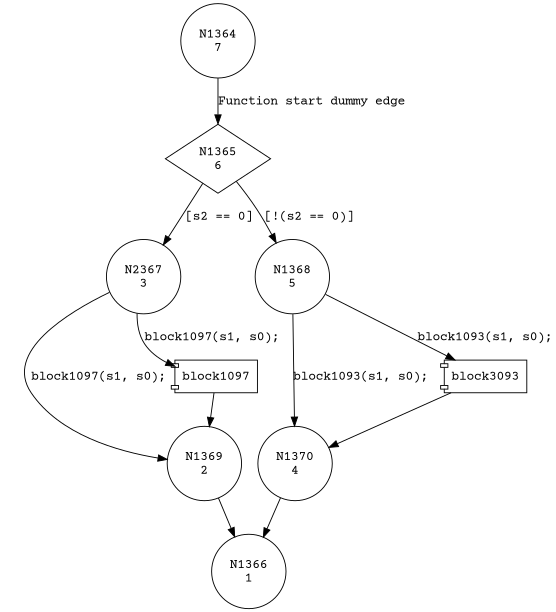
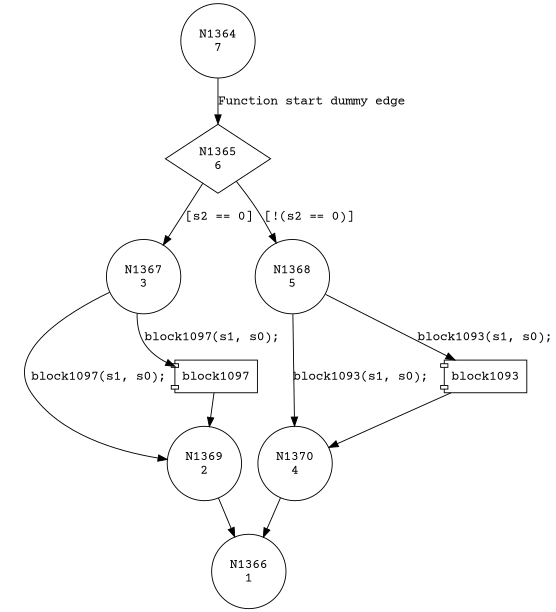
node "N2367 3": label "N2367 3" -> "N1367 3"
node "block3093": label "block3093" -> "block1093"
